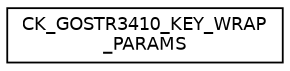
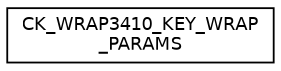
node "CK_GOSTR3410_KEY_WRAP _PARAMS": label "CK_GOSTR3410_KEY_WRAP _PARAMS" -> "CK_WRAP3410_KEY_WRAP _PARAMS"
